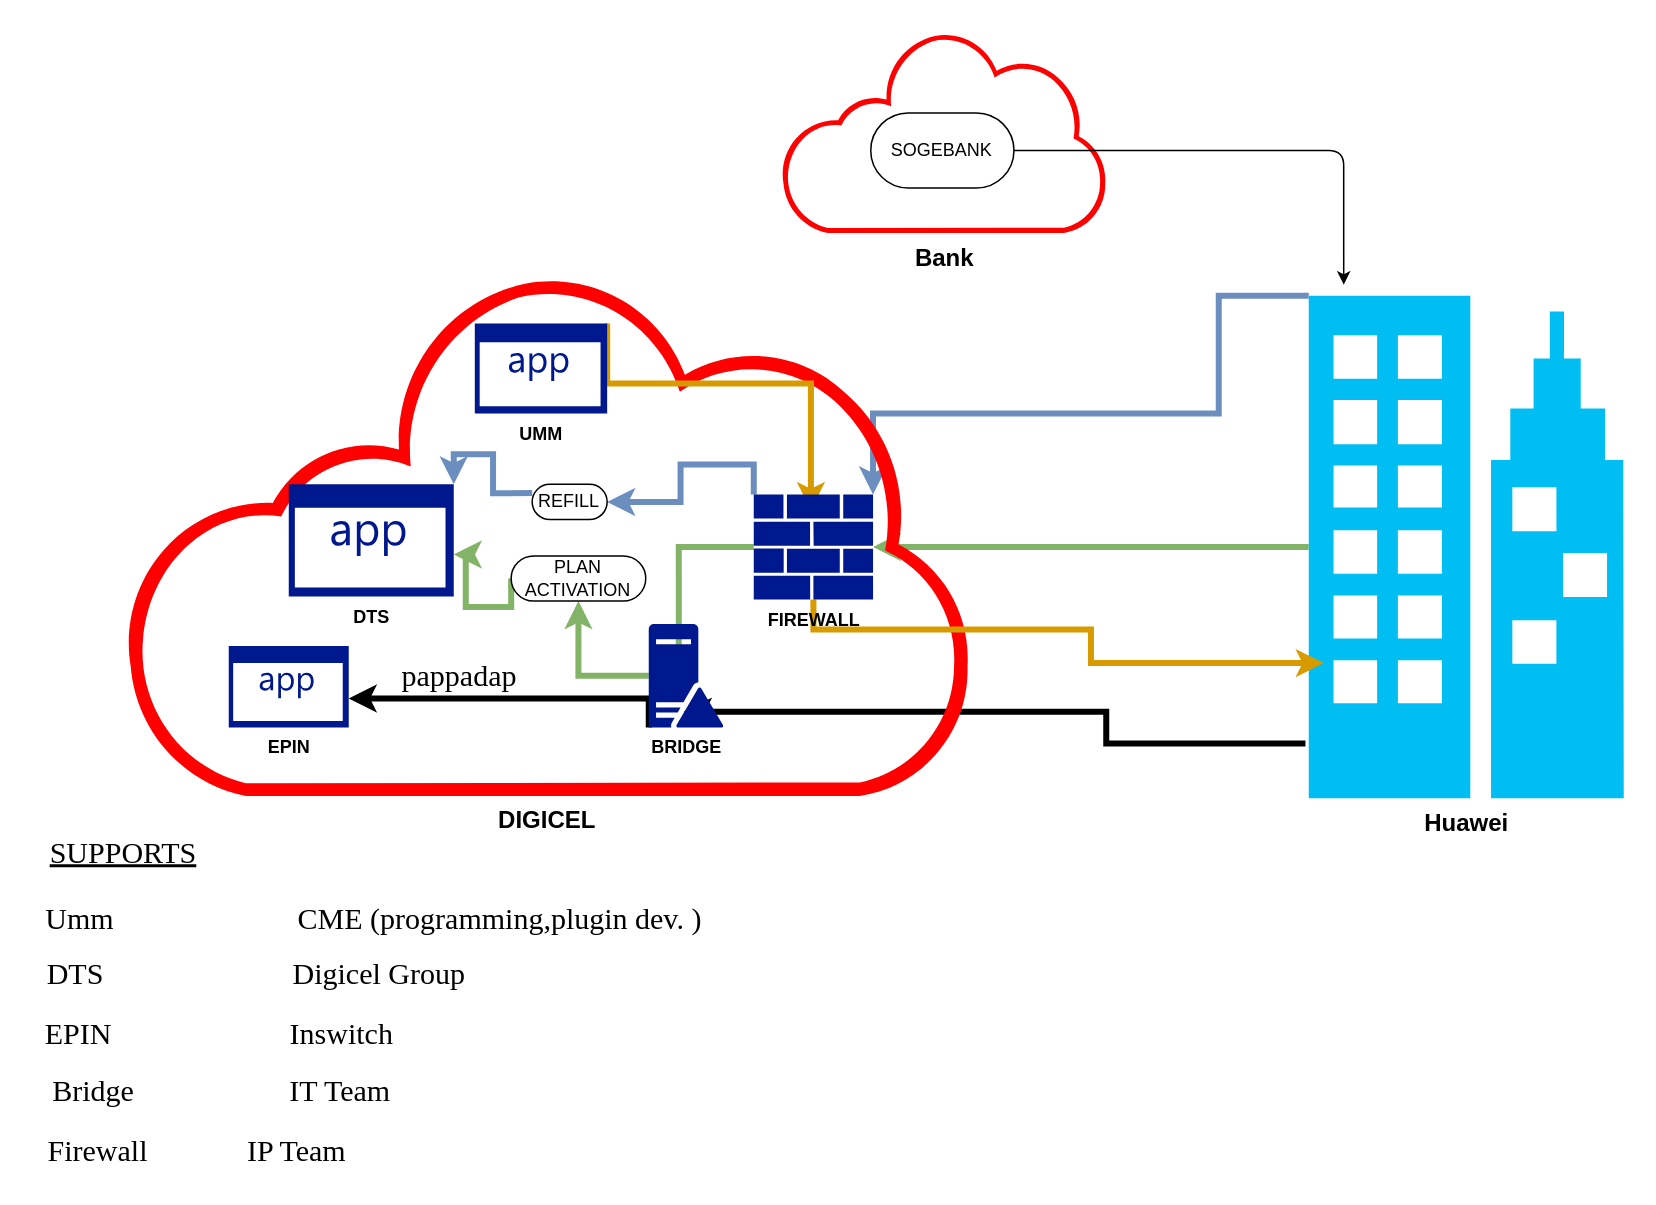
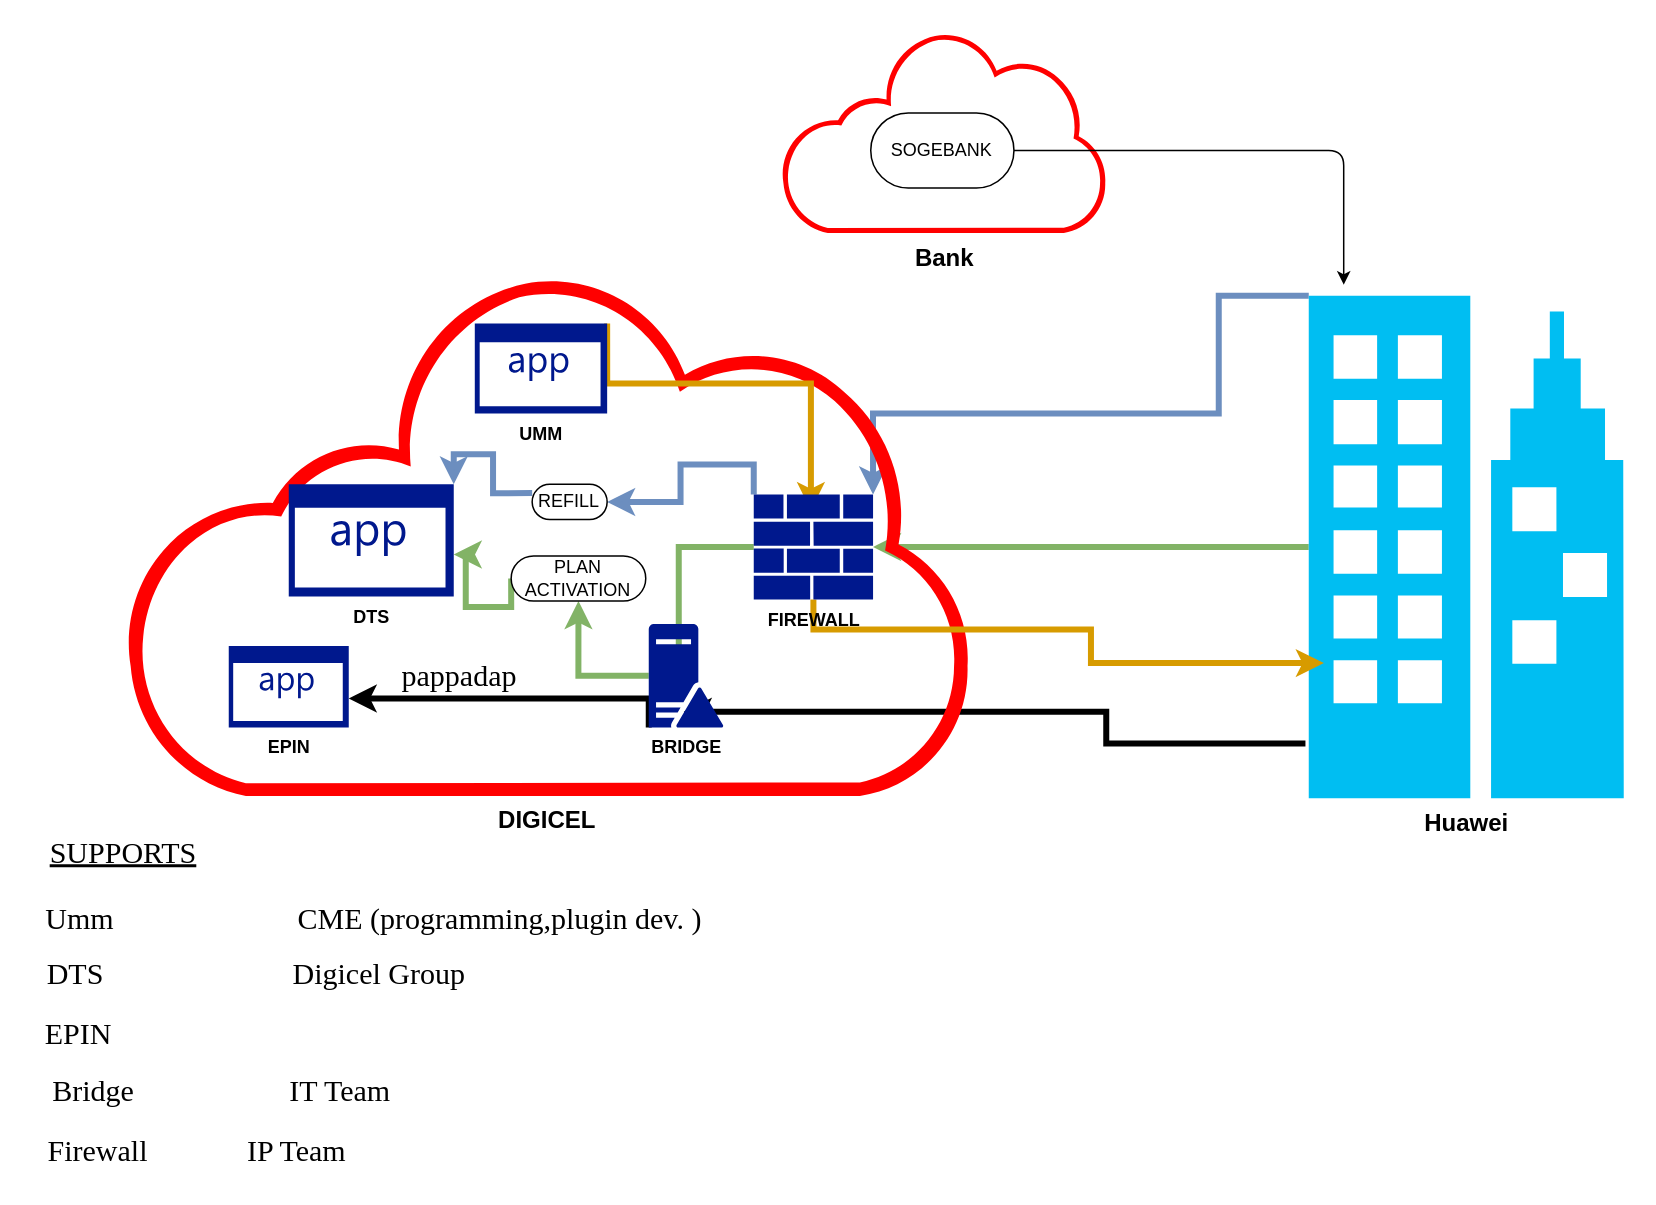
node "Inswitch": removed
